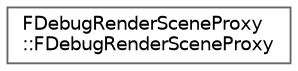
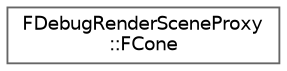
node "FDebugRenderSceneProxy ::FDebugRenderSceneProxy": label "FDebugRenderSceneProxy ::FDebugRenderSceneProxy" -> "FDebugRenderSceneProxy ::FCone"
